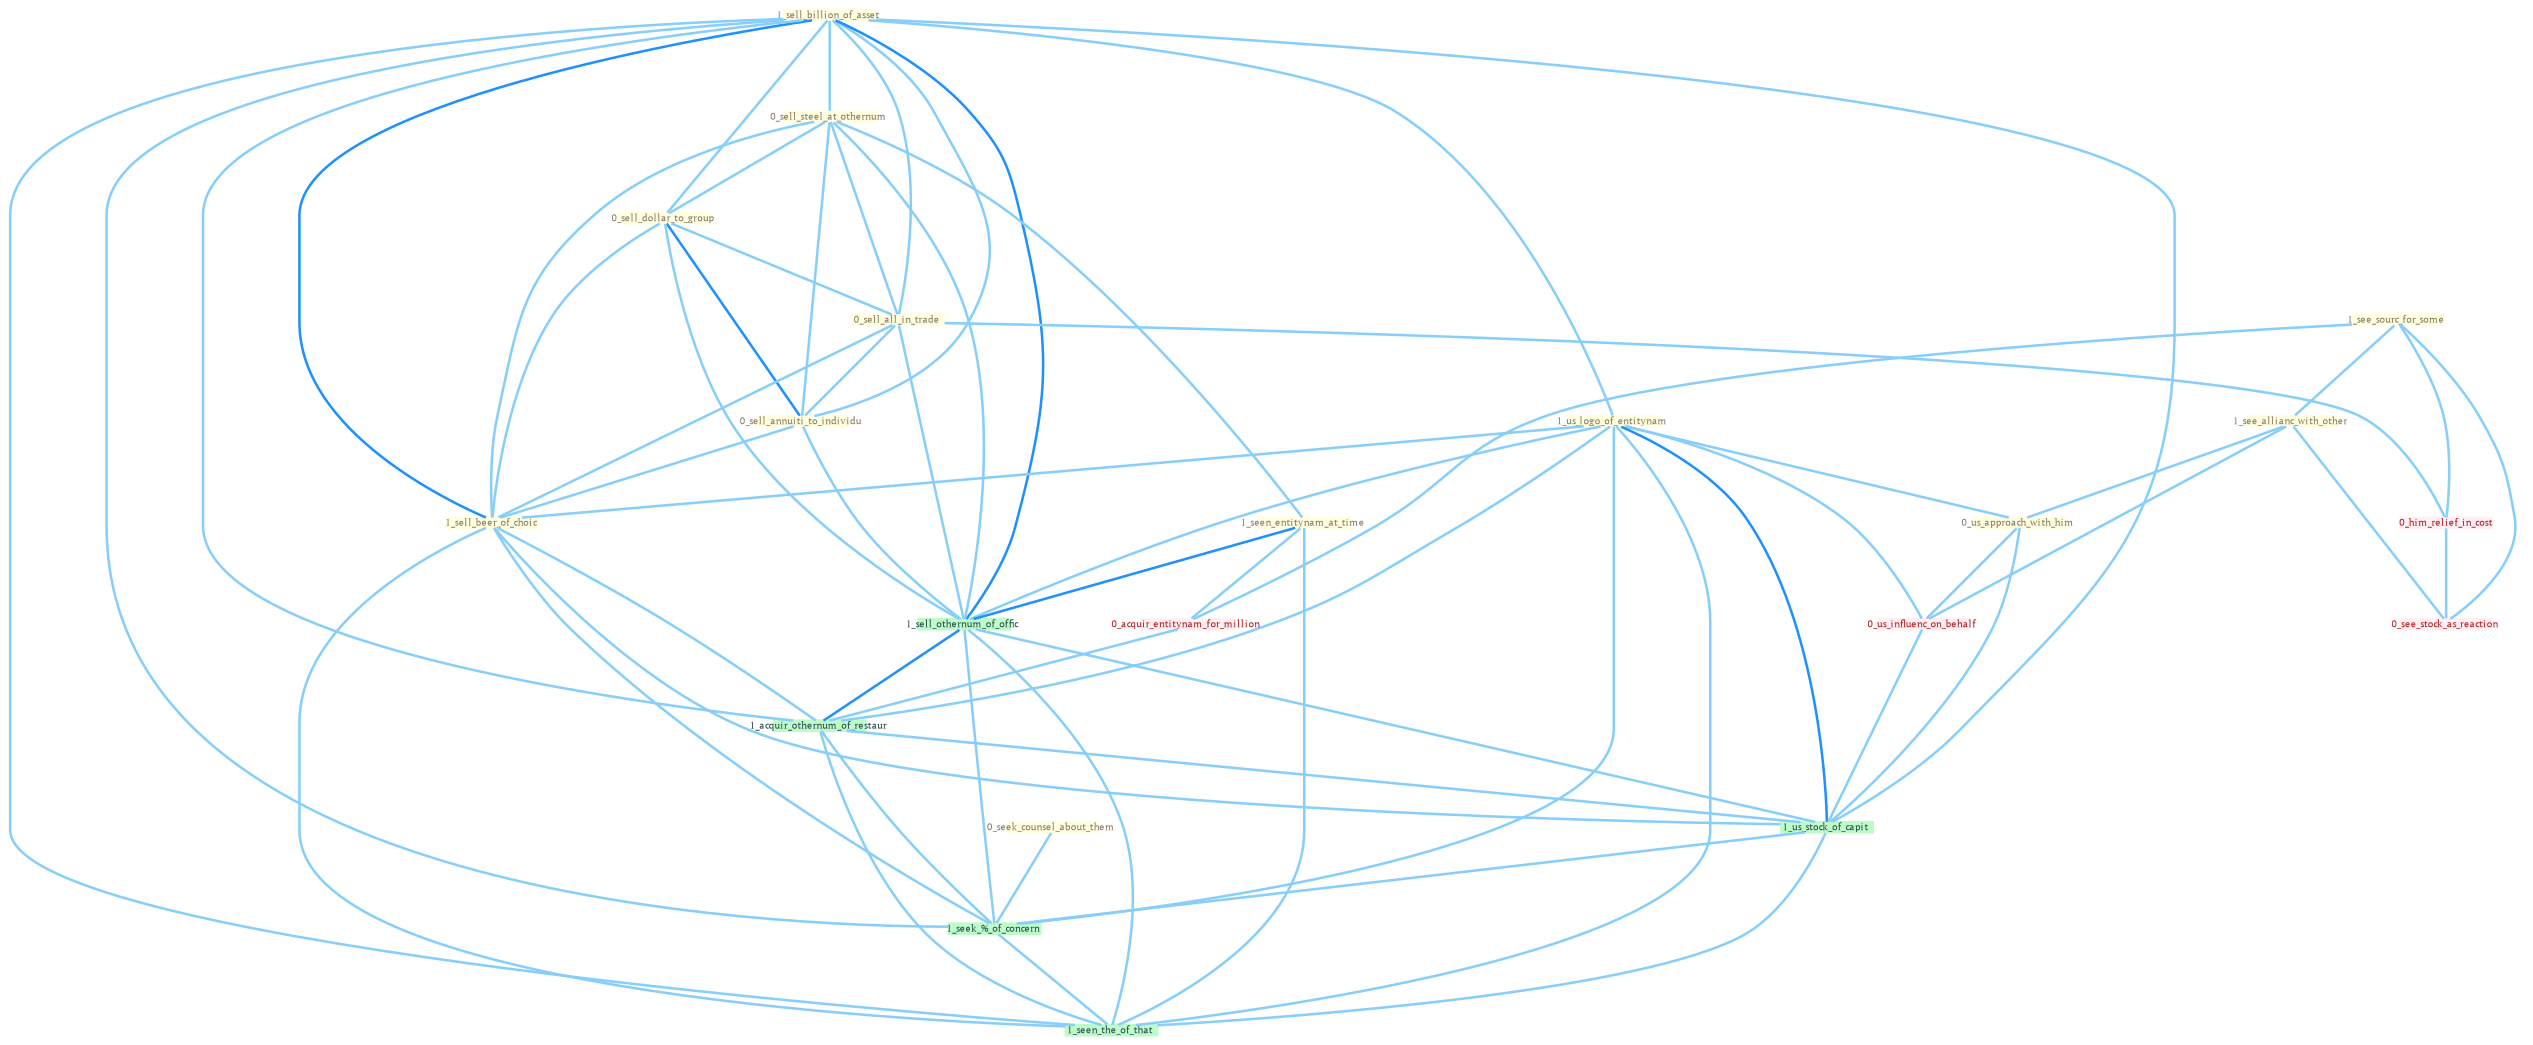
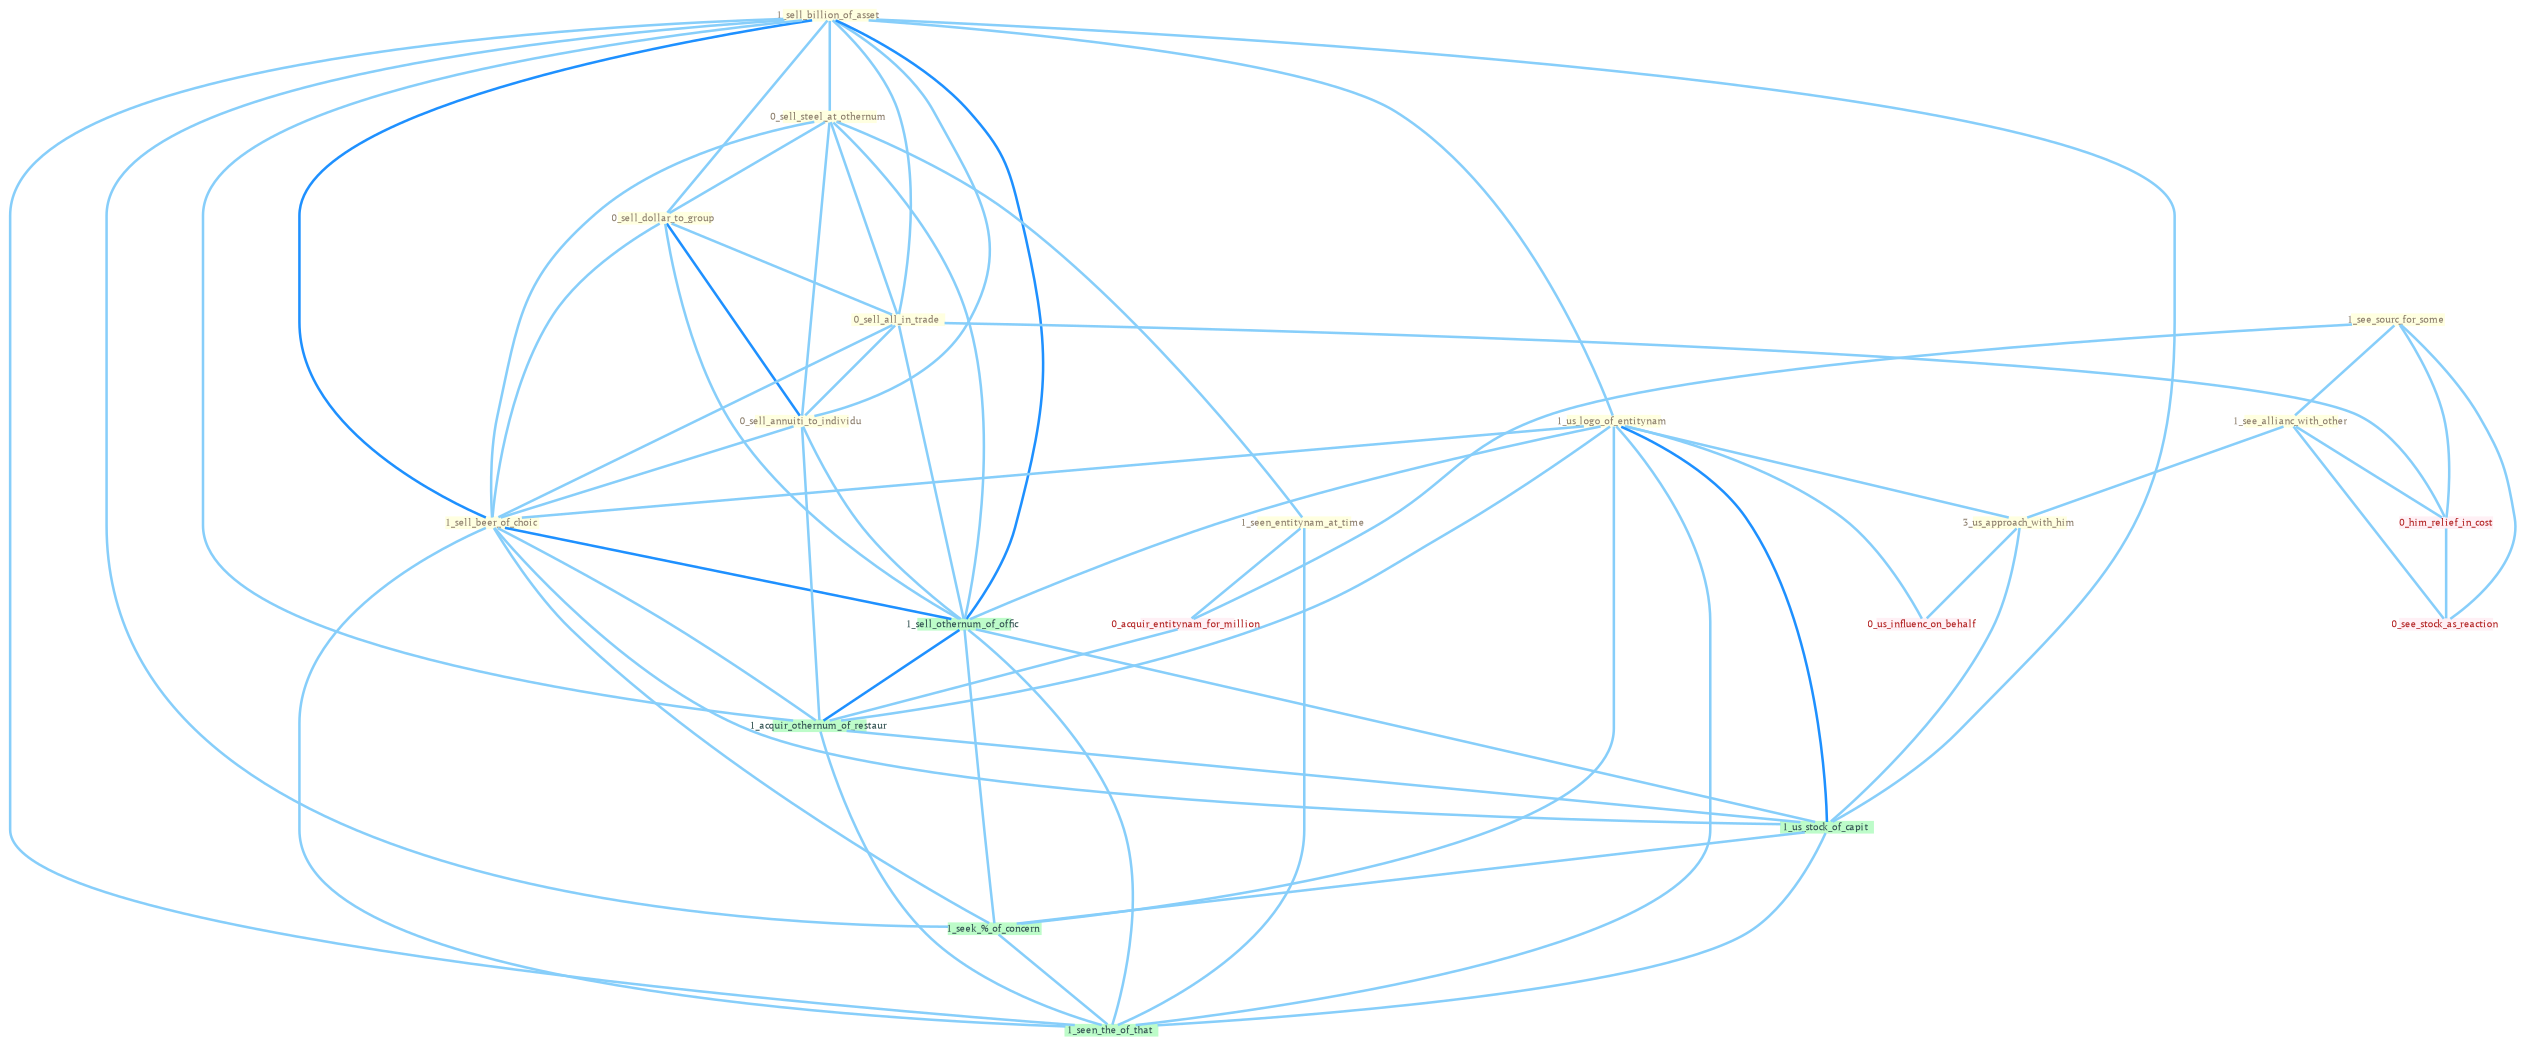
node "0_us_approach_with_him": label "0_us_approach_with_him" -> "3_us_approach_with_him"
edge "1_see_allianc_with_other" -- "0_us_influenc_on_behalf": now "1_see_allianc_with_other" -- "0_him_relief_in_cost"
edge "1_seen_entitynam_at_time" -- "1_sell_othernum_of_offic": now "1_sell_beer_of_choic" -- "1_sell_othernum_of_offic"
edge "0_us_influenc_on_behalf" -- "1_us_stock_of_capit": removed
node "0_seek_counsel_about_them": removed
edge "1_acquir_othernum_of_restaur" -- "1_seek_%_of_concern": now "1_acquir_othernum_of_restaur" -- "0_sell_annuiti_to_individu"
